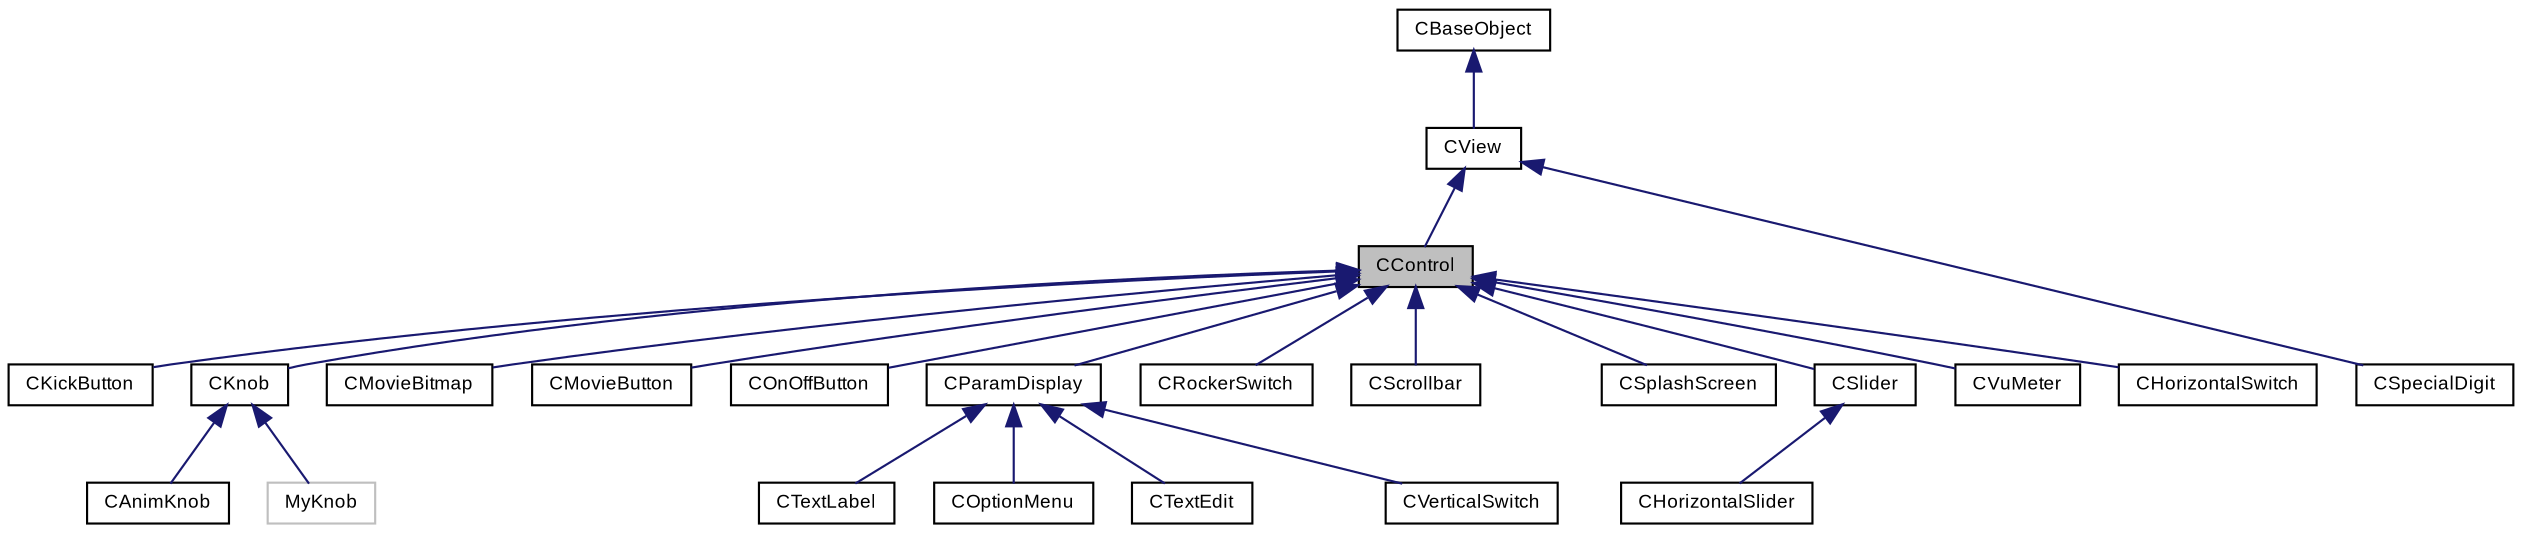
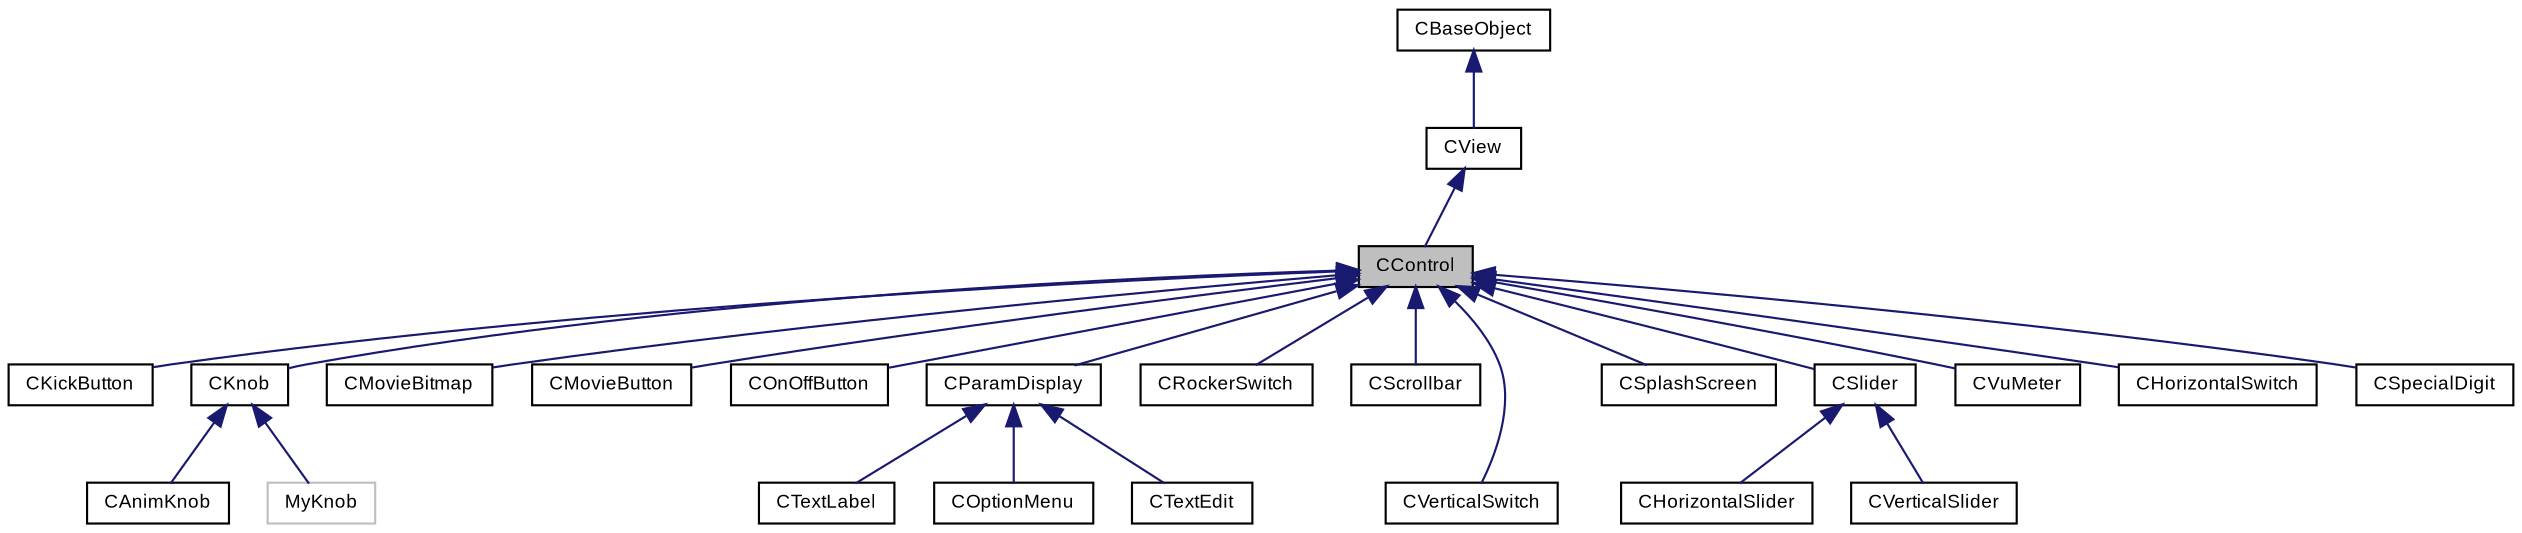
edge "CSpecialDigit" -> "CView": now "CSpecialDigit" -> "CControl"
edge "CVerticalSwitch" -> "CParamDisplay": now "CVerticalSwitch" -> "CControl"
node "CVerticalSlider": added
